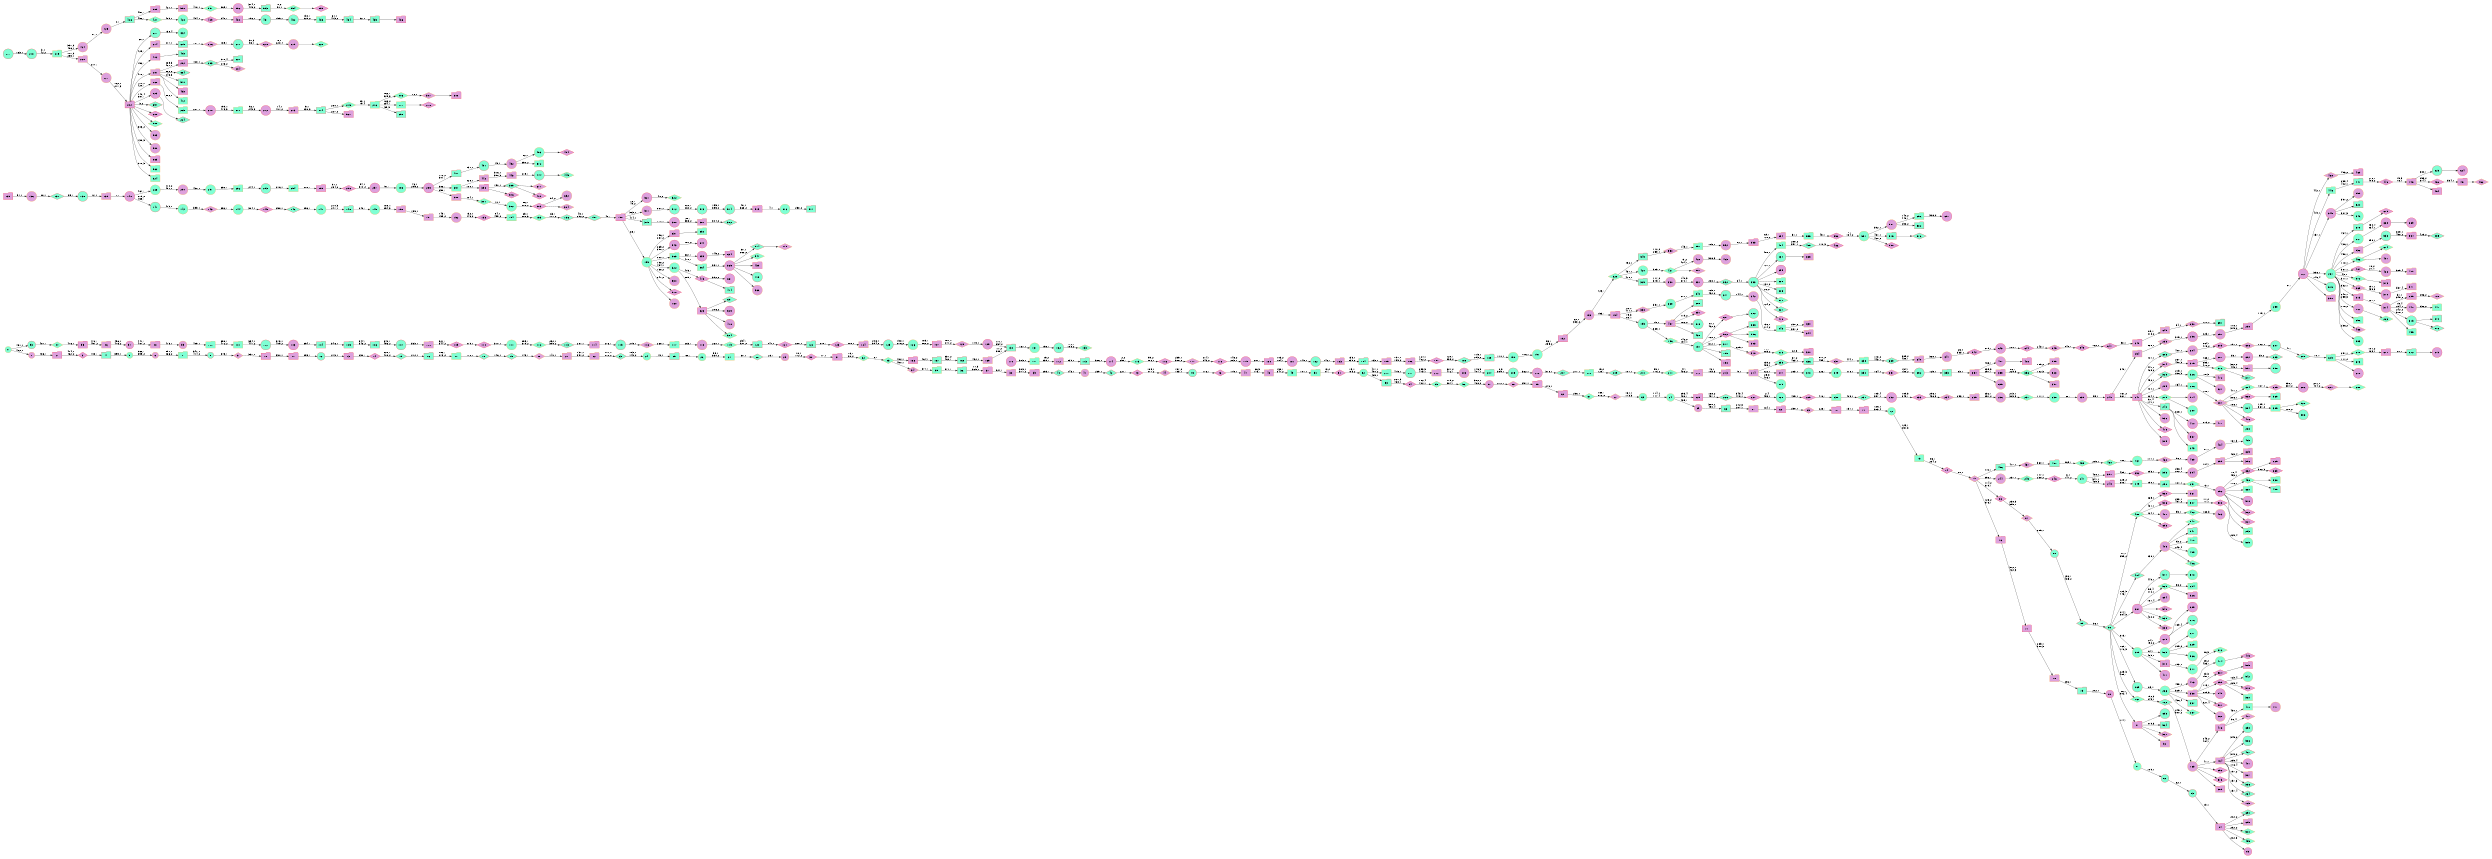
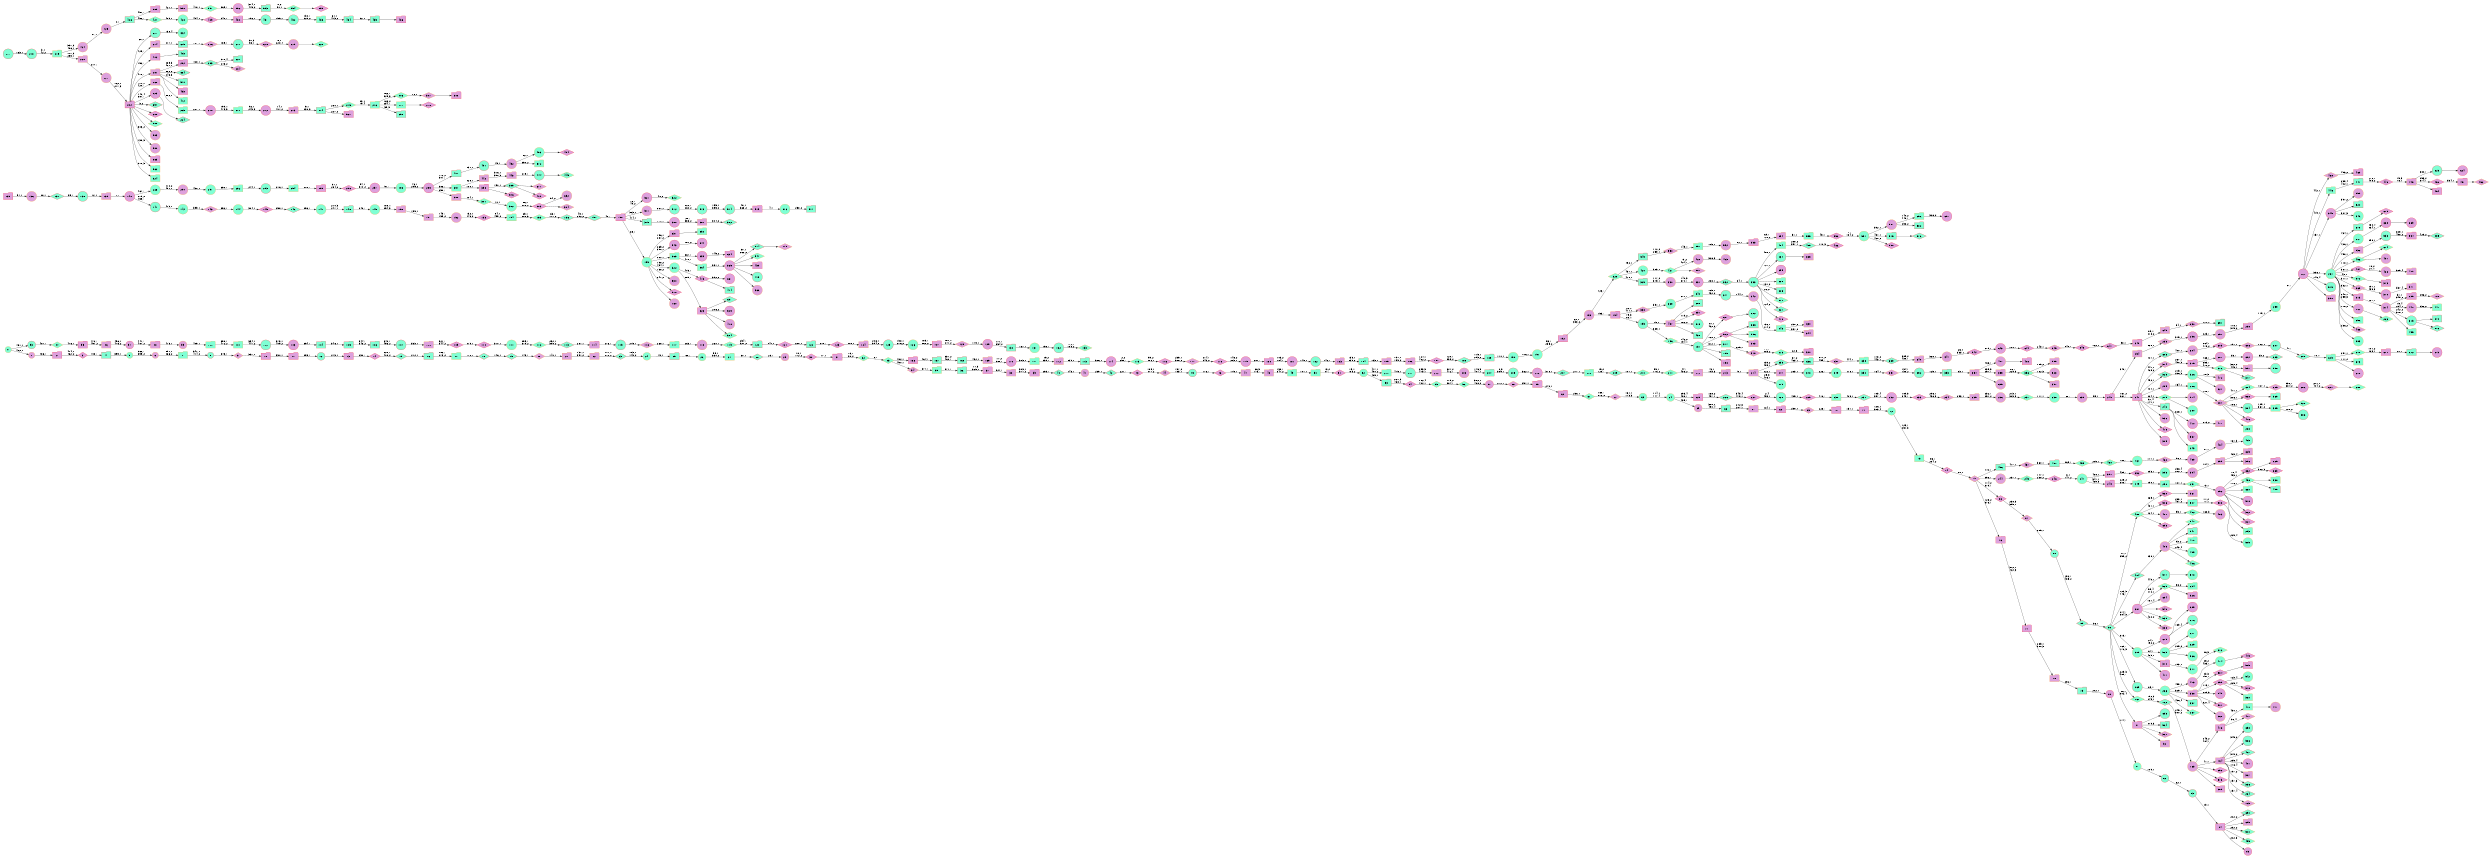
edge "169" -> "130": now "169" -> "170"
